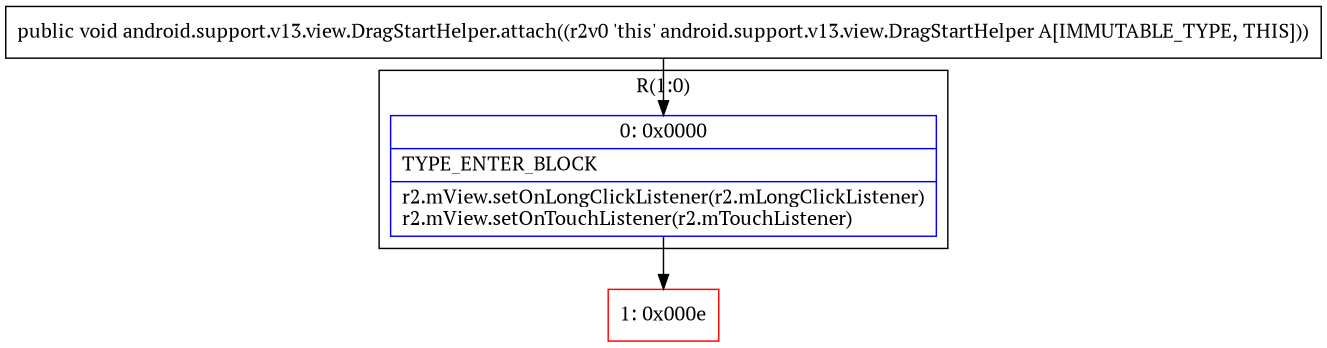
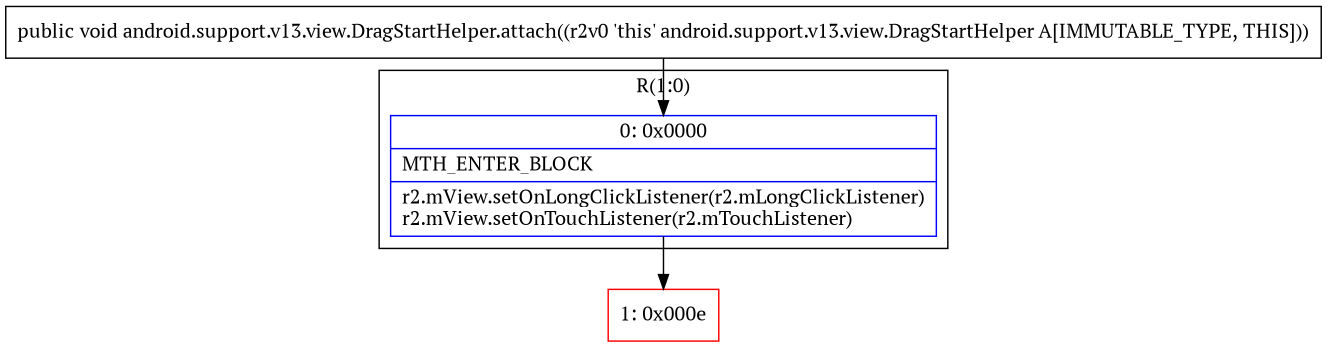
node "0: 0x0000": text "TYPE_ENTER_BLOCK" -> "MTH_ENTER_BLOCK"
